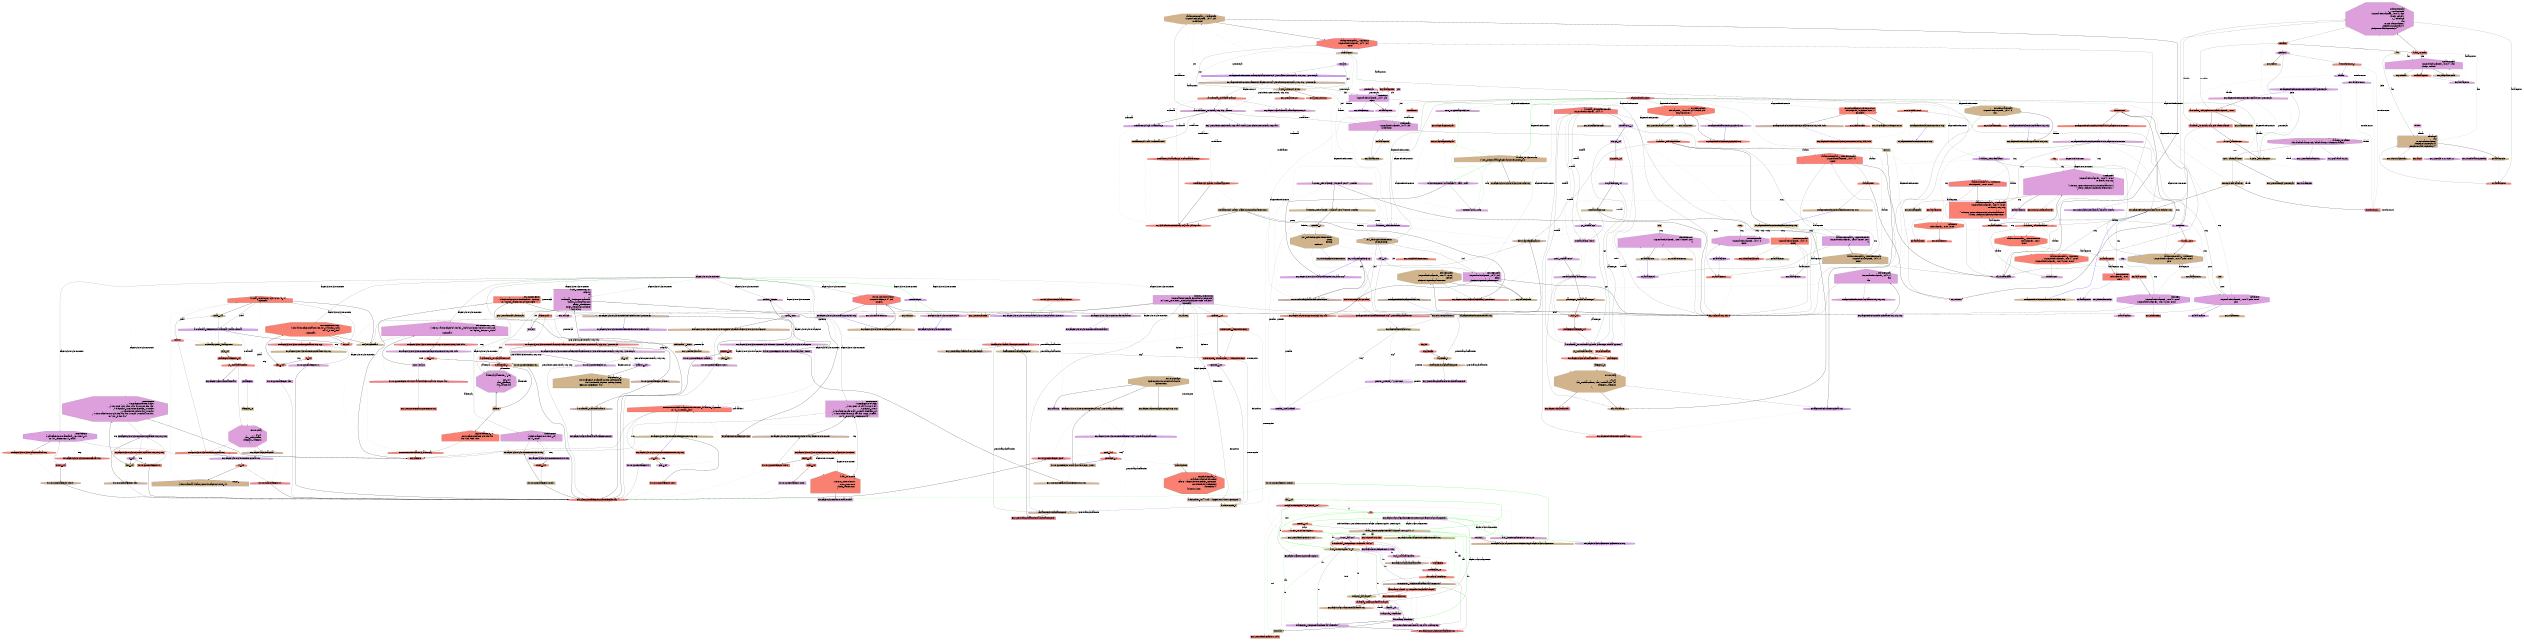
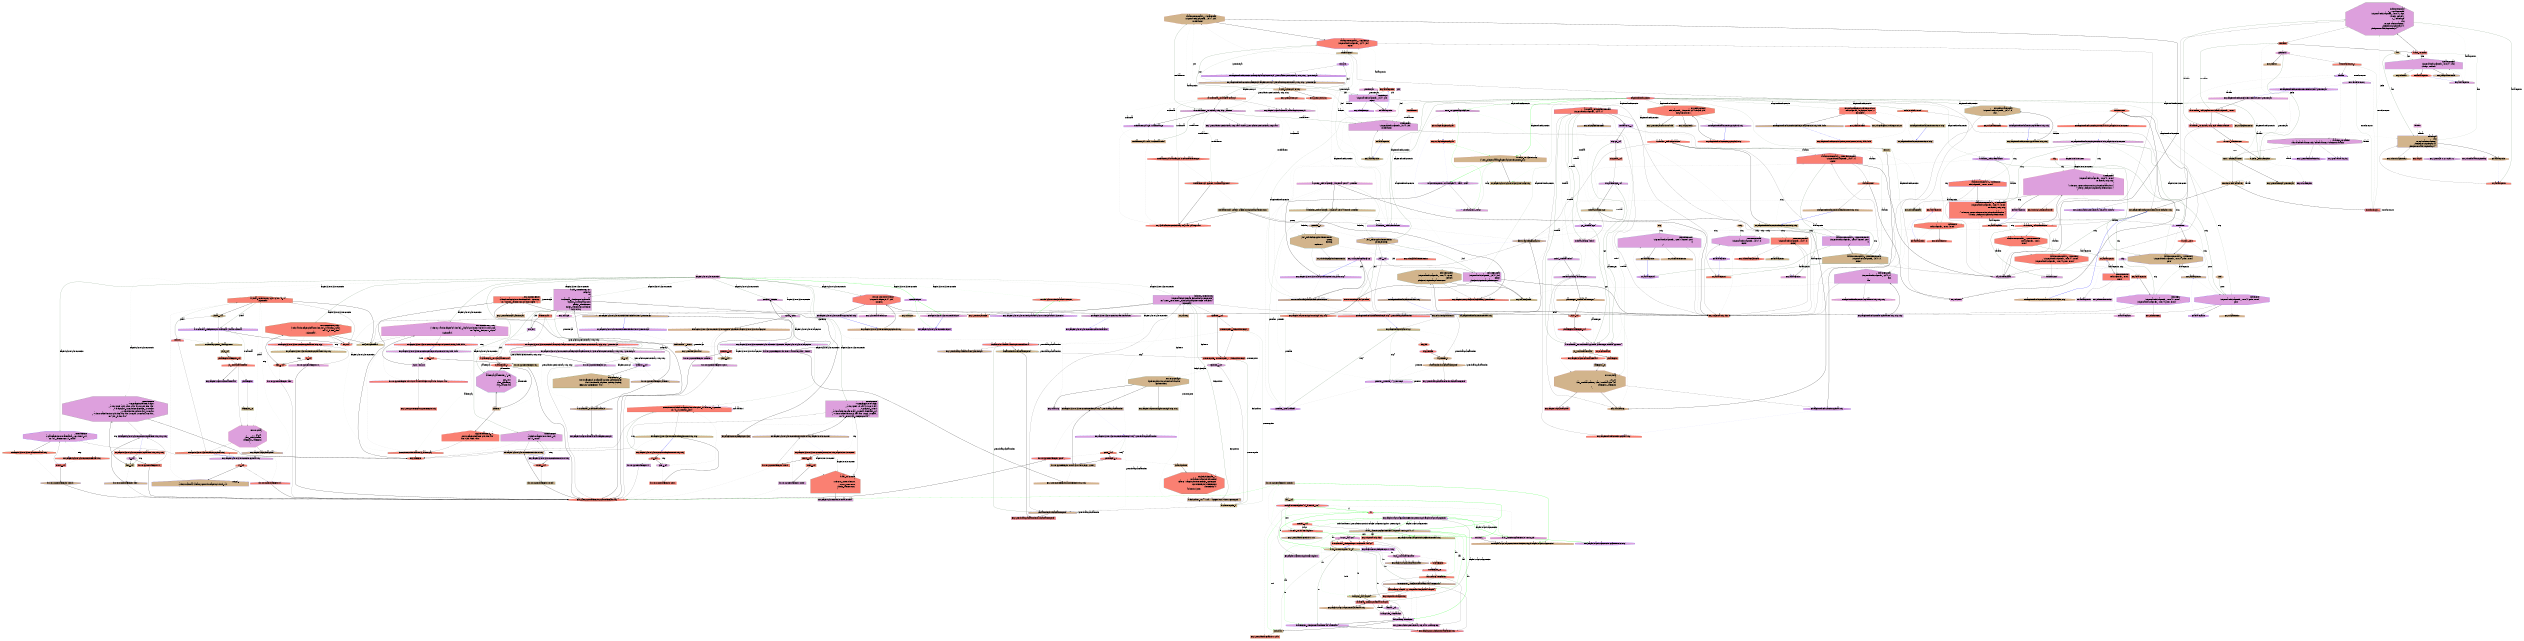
edge "HangFire.Redis.RedisConnection" -> "RemoveServer(Redis, serverId)": added, label "HangFire.Redis.RedisConnection"
node "FetchTimeout.Current = storage": label "FetchTimeout.Current = storage" -> "JobStorage.Current = storage"
